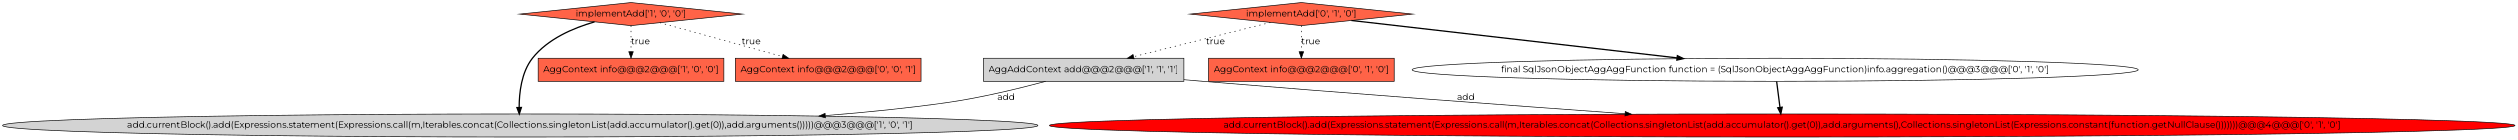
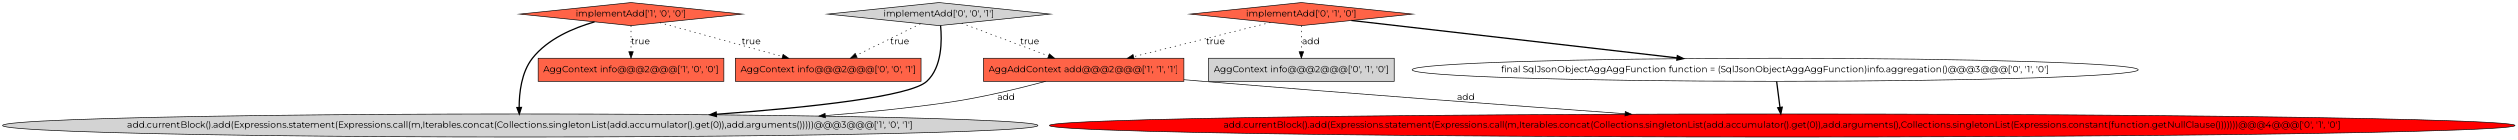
node "implementAdd['0', '0', '1']": added
edge "implementAdd['0', '1', '0']" -> "AggContext info@@@2@@@['0', '1', '0']": label "true" -> "add"
node "AggAddContext add@@@2@@@['1', '1', '1']": fillcolor lightgray -> tomato
node "AggContext info@@@2@@@['0', '1', '0']": fillcolor tomato -> lightgray
